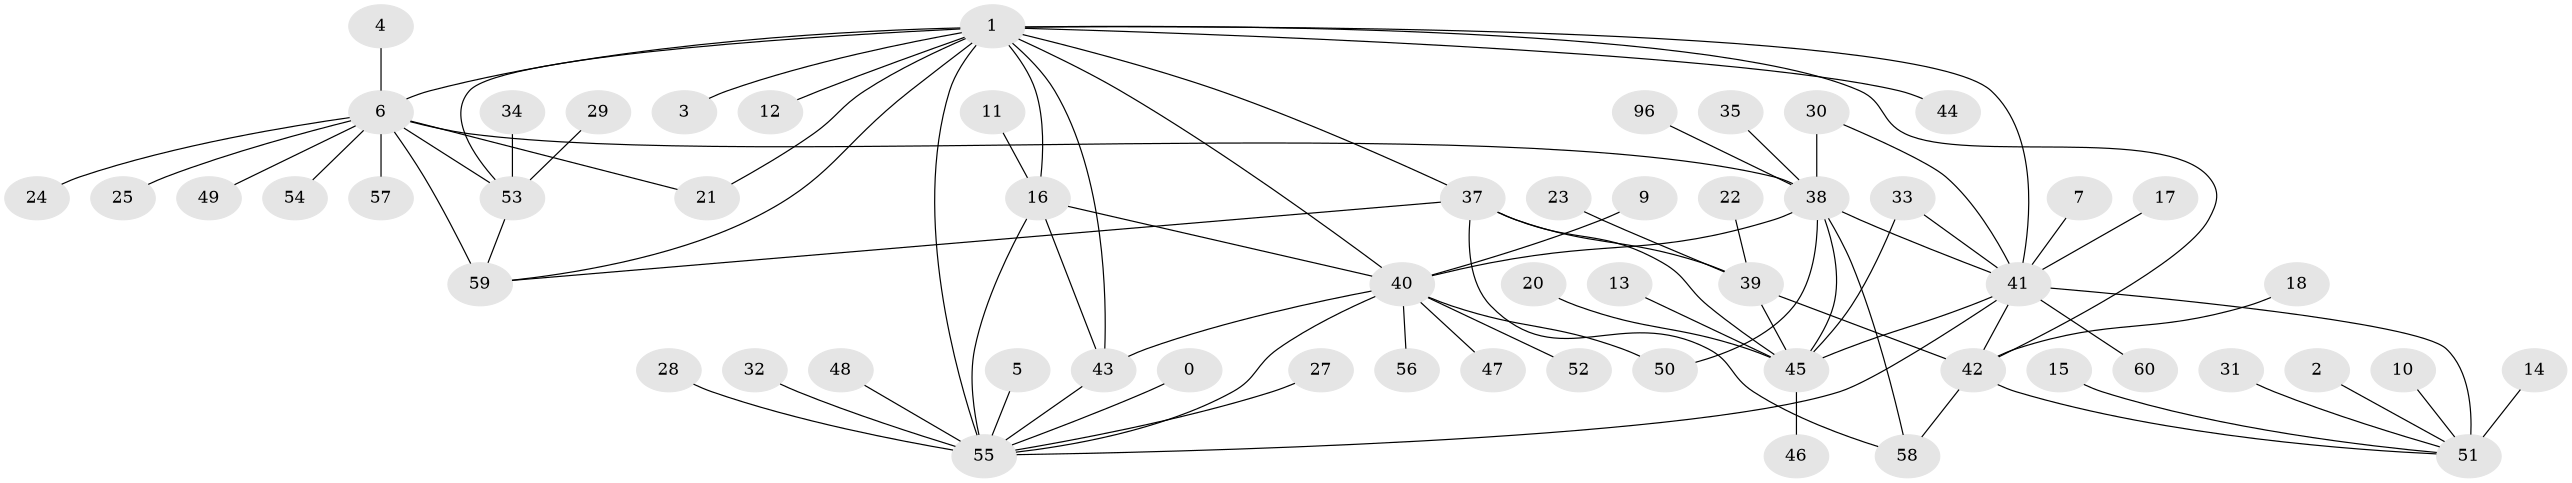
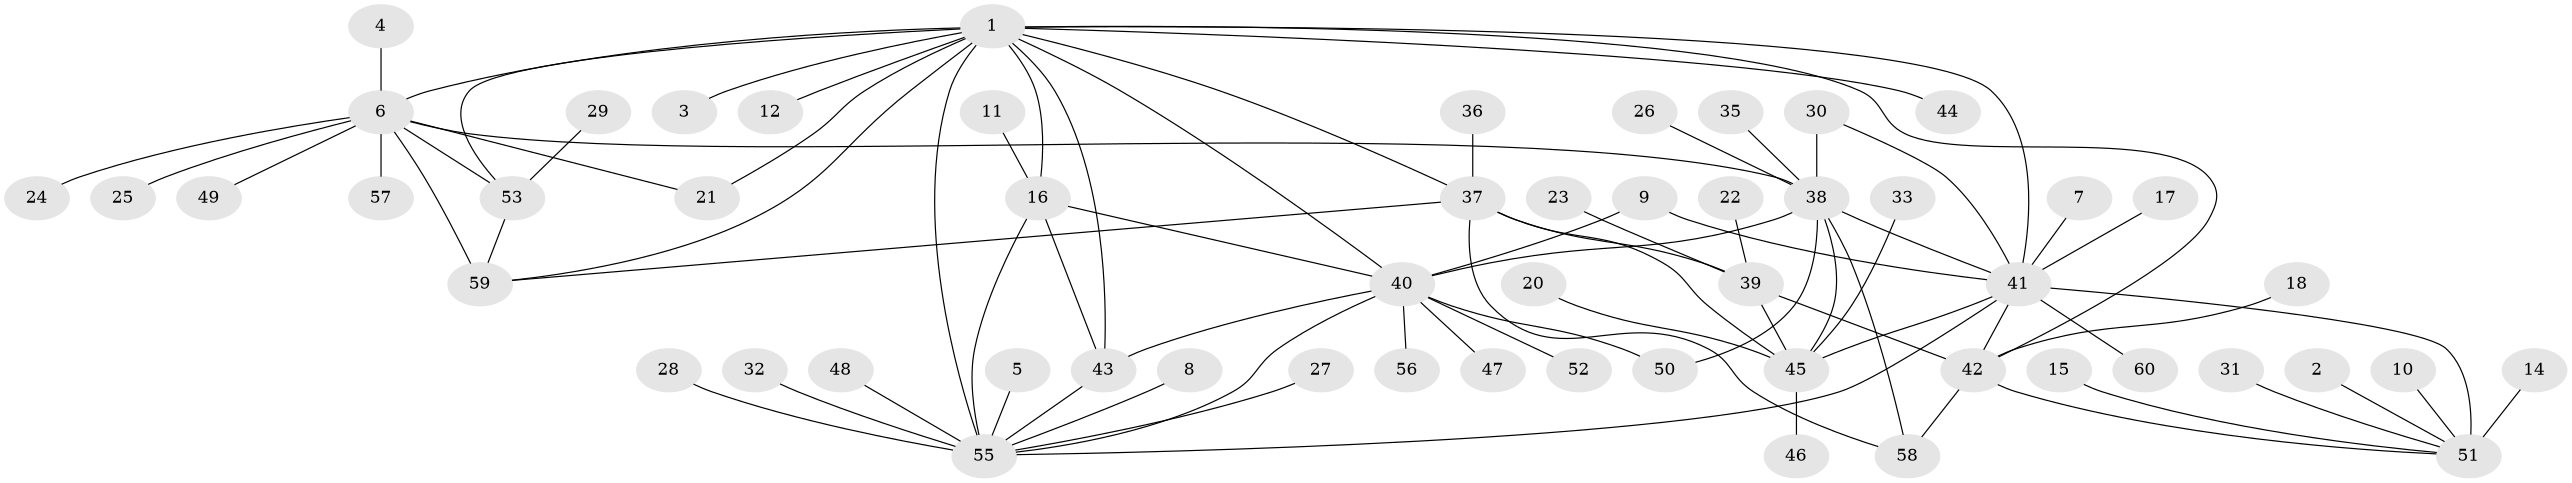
node "34": removed
node "36": added
node "96": label "96" -> "26"
node "54": removed
edge "33" -- "41": now "9" -- "41"
node "13": removed
node "0": label "0" -> "8"
